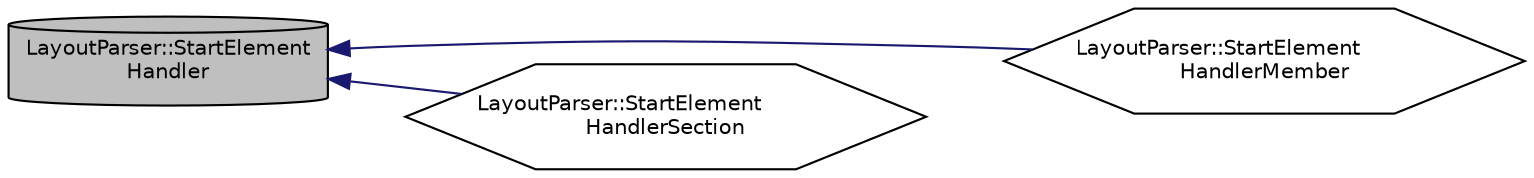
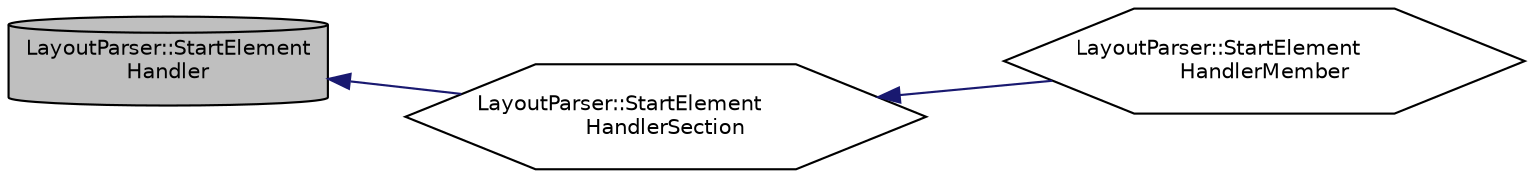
edge "LayoutParser::StartElement HandlerMember" -> "LayoutParser::StartElement Handler": now "LayoutParser::StartElement HandlerMember" -> "LayoutParser::StartElement HandlerSection"
